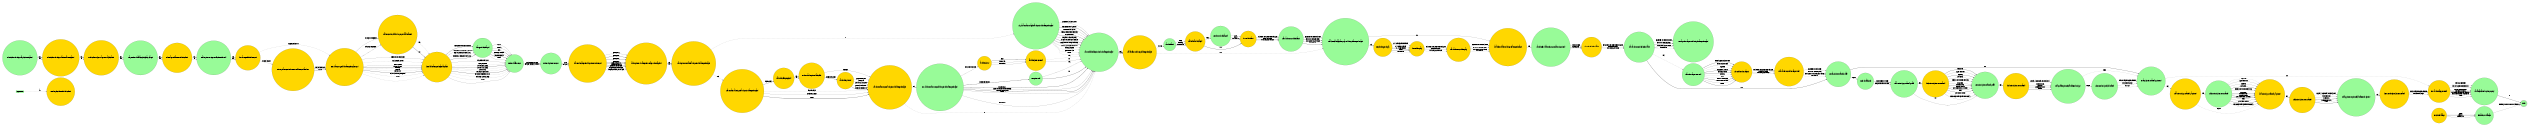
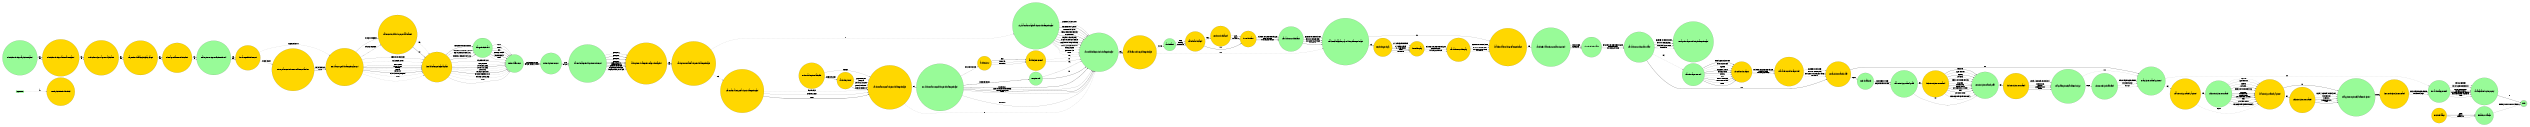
node "Were the rounds discharged?": fillcolor palegreen -> gold
node "Who used the knife or blade?": fillcolor gold -> palegreen
node "What was the source of the knife or blade?": label "What was the source of the knife or blade?" -> "What was the source of the private or blade?"
node "What type of vehicle any it?": label "What type of vehicle any it?" -> "What type of vehicle was it?"
node "Is any member of staff facing disciplinary charges?": fillcolor palegreen -> gold
node "What were the categories of the prisoners under escort?": fillcolor gold -> palegreen
edge "Did any staff require medical treatment for injury?" -> "Were any injuries sustained by prisoners?": label "REAL" -> "NO"
node "Were any injuries sustained by staff?": fillcolor palegreen -> gold
node "Was double cuffing employed?": removed
node "Where were the injured child treated?": label "Where were the injured child treated?" -> "Where were the injured staff treated?"
edge "Was a minor injury sustained by a prisoner?" -> "Did any prisoner require medical treatment for injuries?": added, label "NO"
node "How was the escape prevented?": fillcolor gold -> palegreen
node "Were the police informed of the incident?": label "Were the police informed of the incident?" -> "Were the police informed of the vehicle?"
edge "Did any prisoner require medical treatment for injuries?" -> "Where were the injured prisoners treated?": label "YES" -> "DURING"
